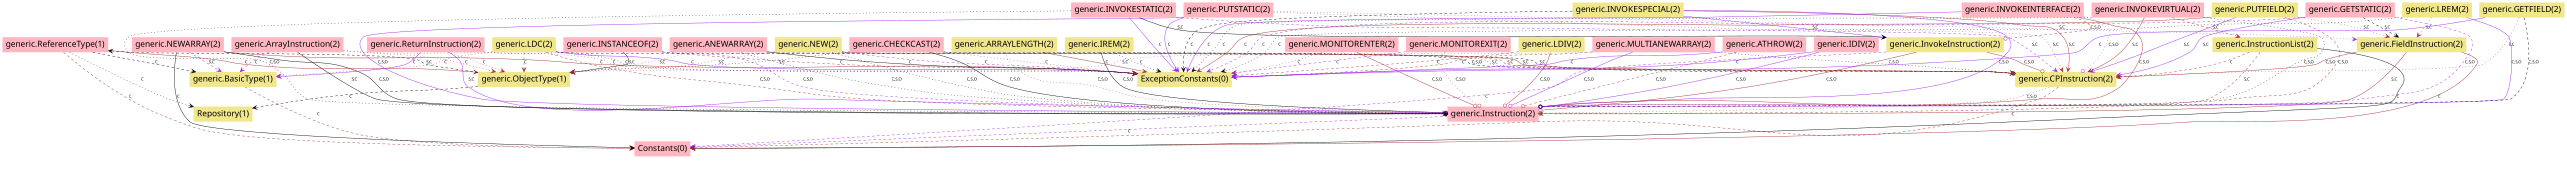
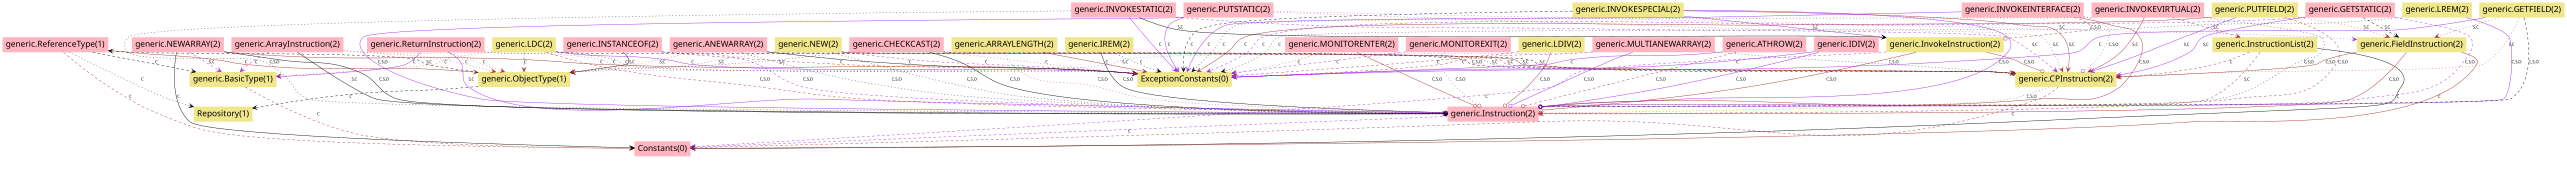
edge "generic.LREM(2)" -> "generic.FieldInstruction(2)": now "generic.GETFIELD(2)" -> "generic.FieldInstruction(2)"
edge "generic.FieldInstruction(2)" -> "generic.Instruction(2)": label "S,C" -> "C,S,O"
